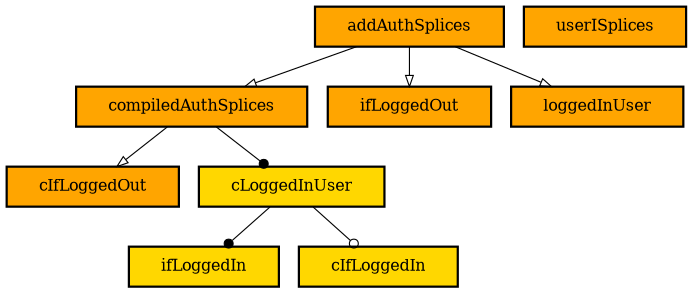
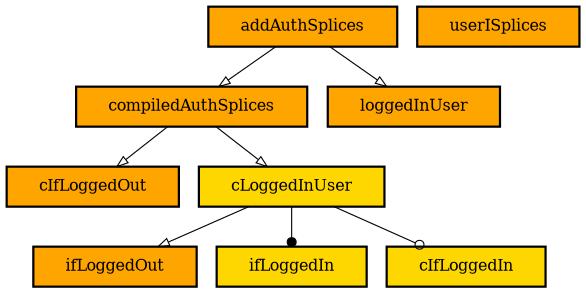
edge "addAuthSplices" -> "ifLoggedOut": now "cLoggedInUser" -> "ifLoggedOut"
edge "compiledAuthSplices" -> "cLoggedInUser": arrowhead dot -> onormal
